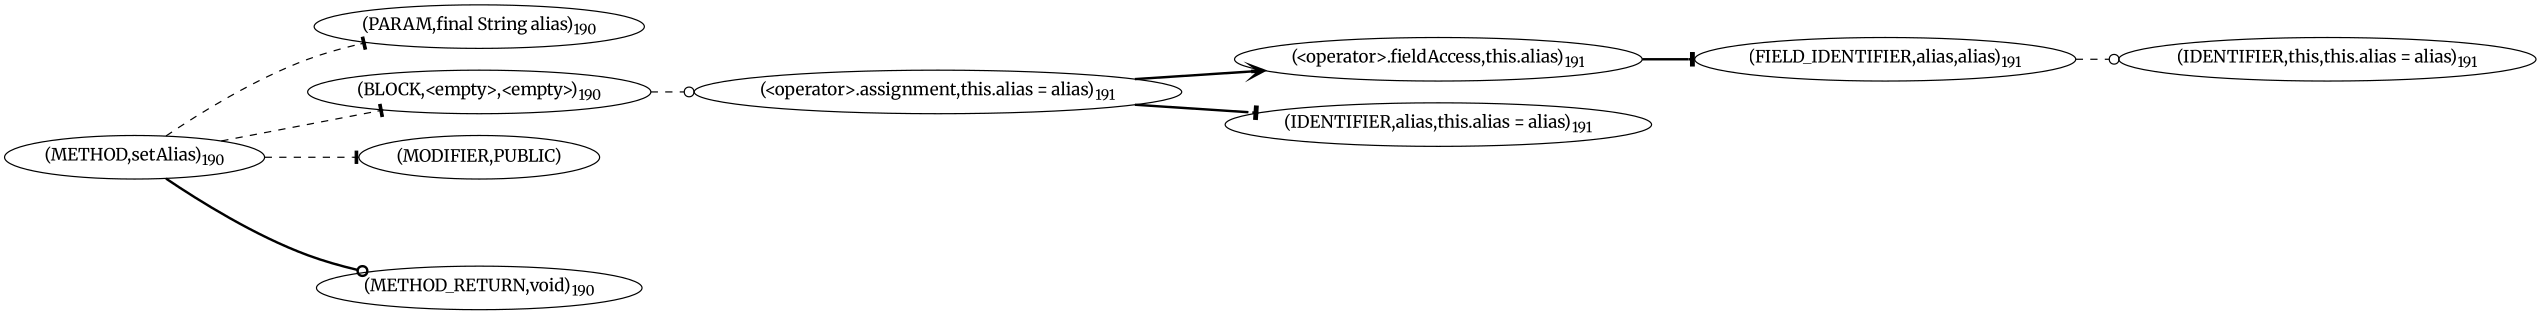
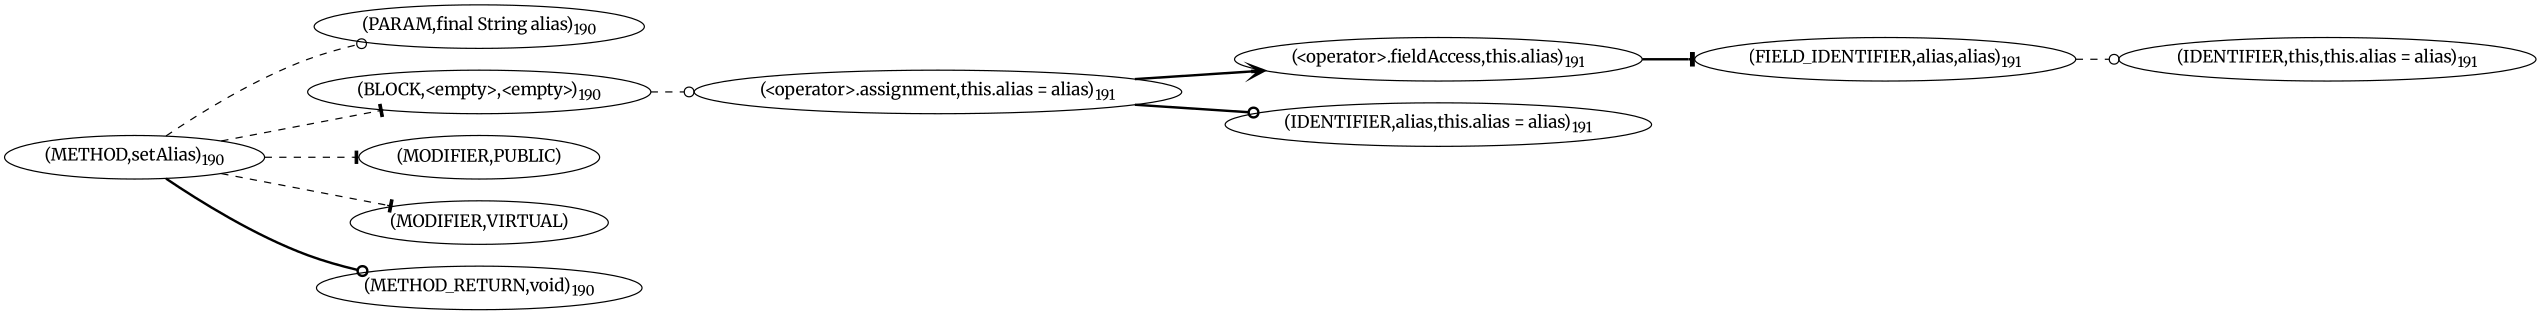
edge "(METHOD,setAlias)" -> "(PARAM,final String alias)": arrowhead tee -> odot
edge "(<operator>.assignment,this.alias = alias)" -> "(IDENTIFIER,alias,this.alias = alias)": arrowhead tee -> odot
node "(MODIFIER,VIRTUAL)": added
